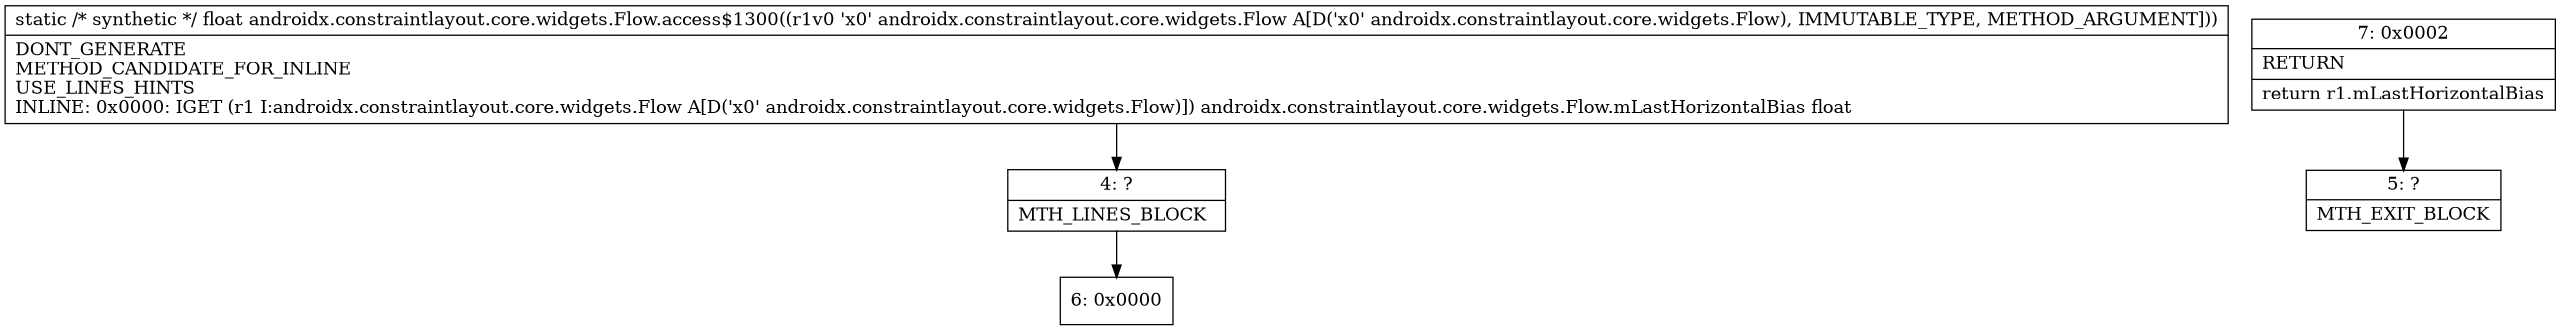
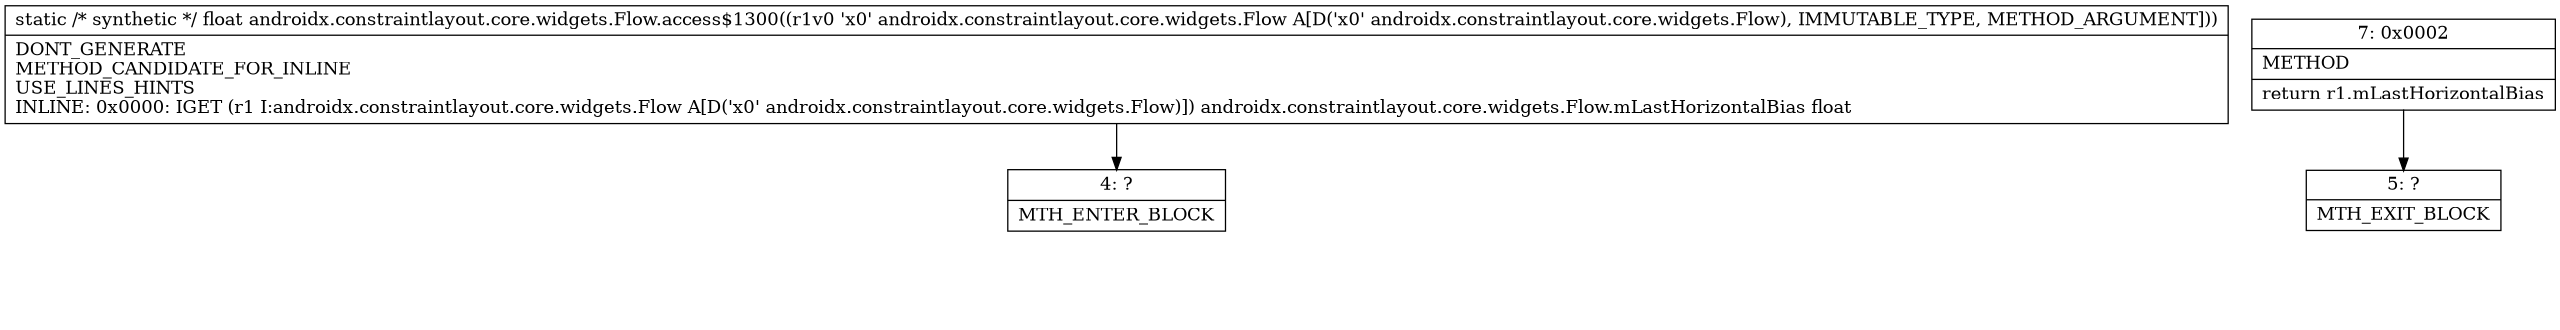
node "7: 0x0002": text "RETURN" -> "METHOD"
node "4: ?": text "MTH_LINES_BLOCK" -> "MTH_ENTER_BLOCK"
node "6: 0x0000": removed
